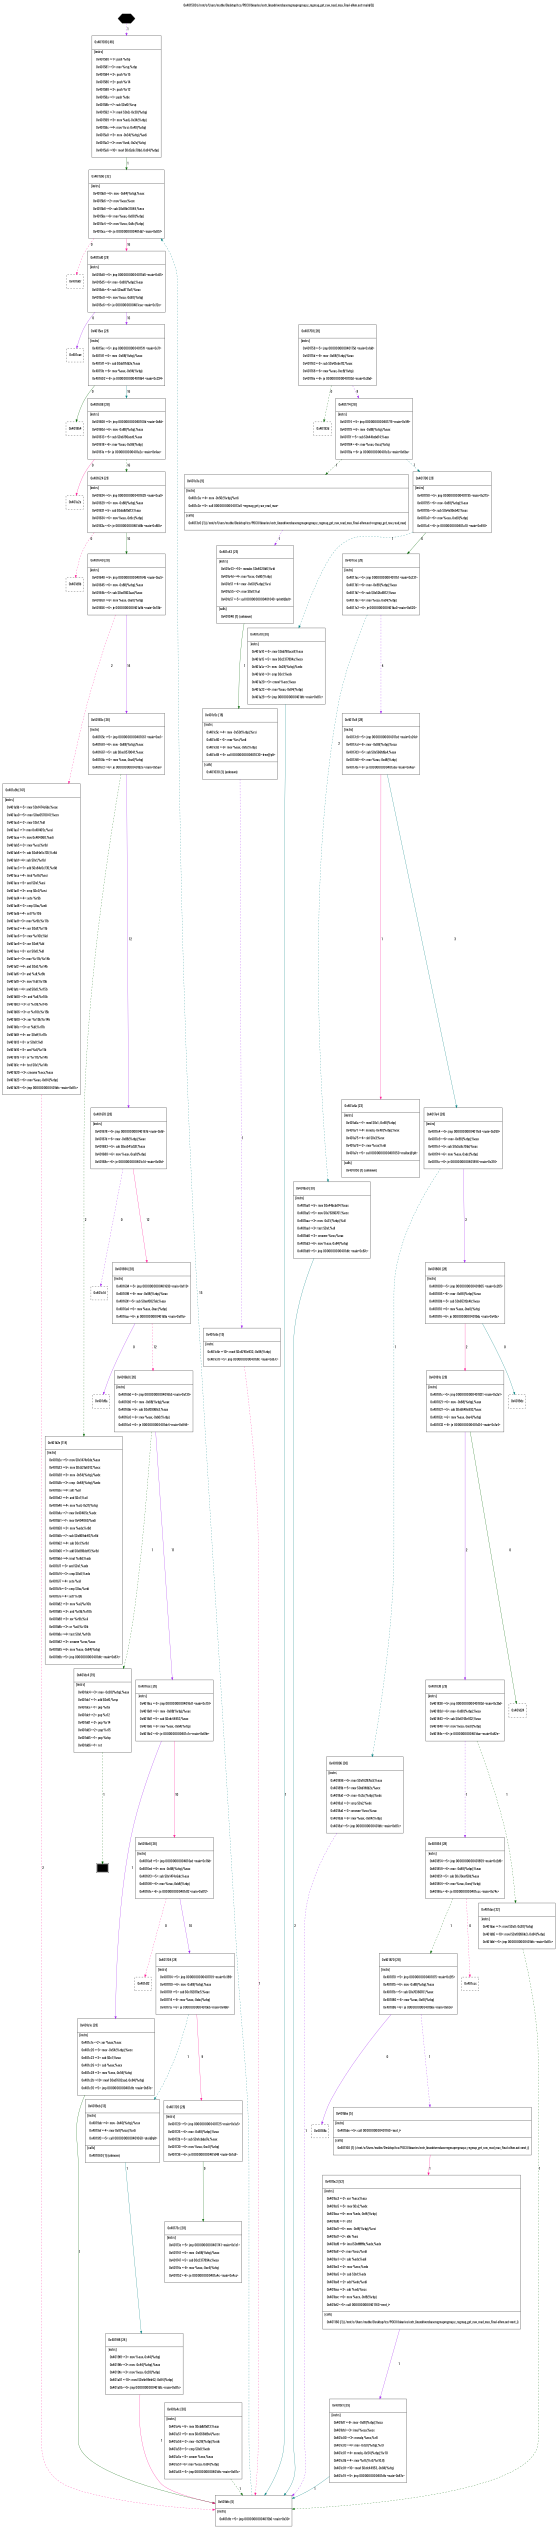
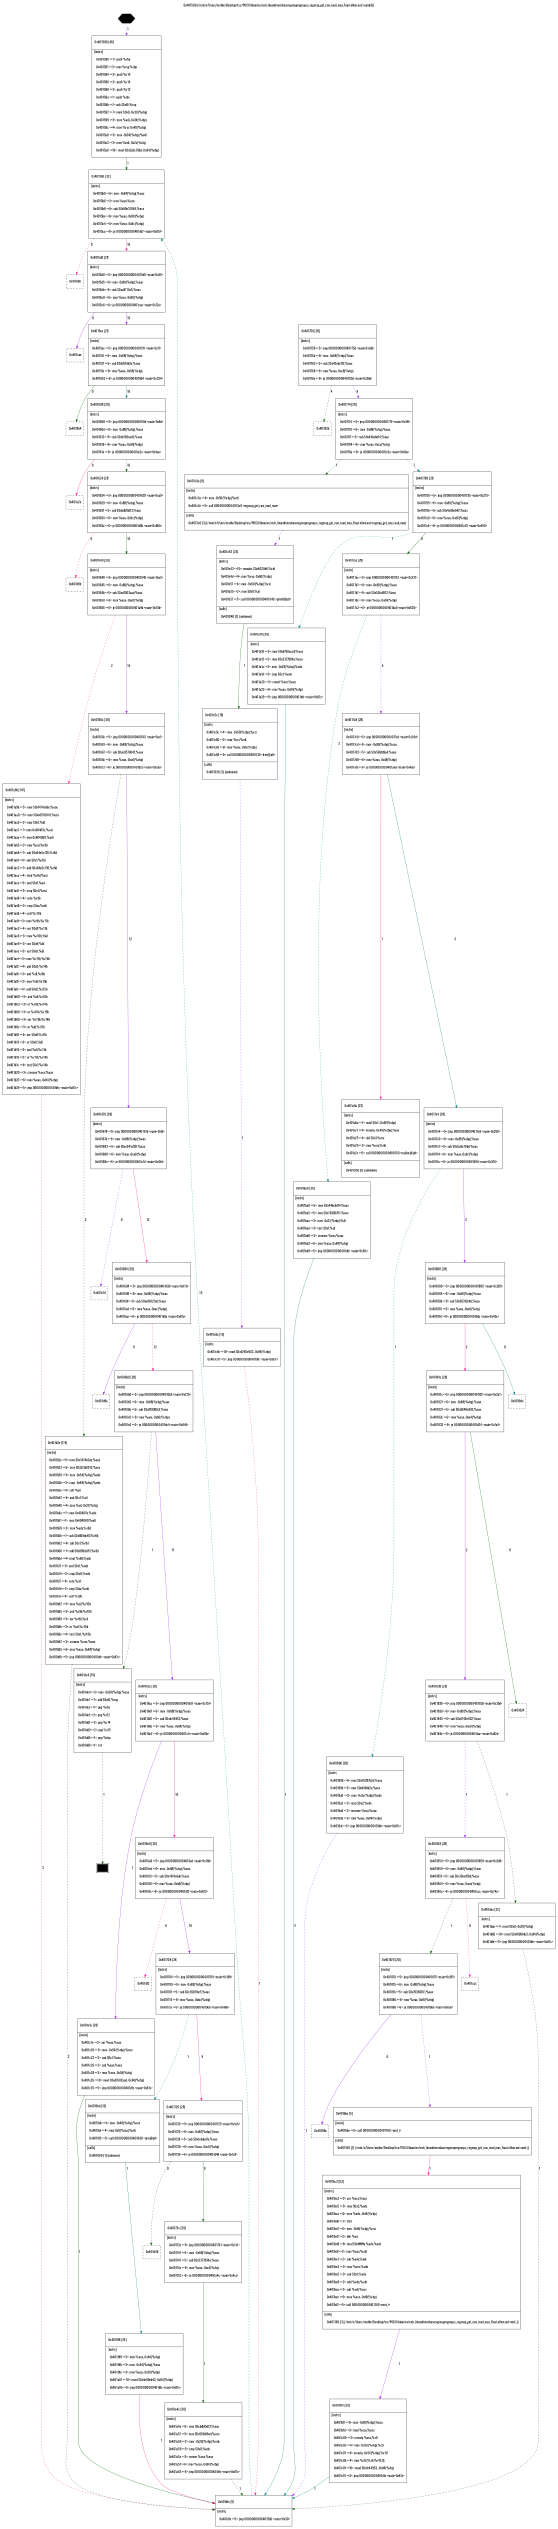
edge "0x401758 [28]" -> "0x40193d": label " 0" -> " 4"
edge "0x401b2e [114]" -> "0x401dfc [5]": added, label "2"
node "0x401d48": added
edge "0x40173c [28]" -> "0x401a4c [30]": added, label "1"
